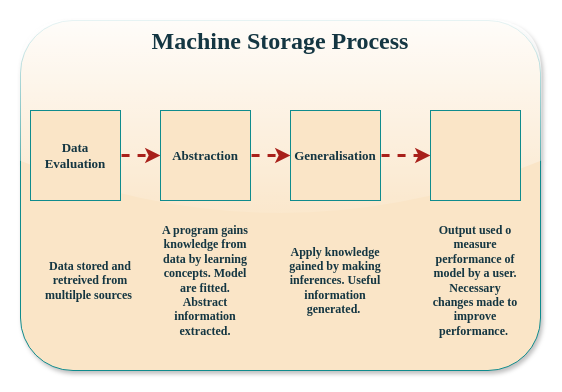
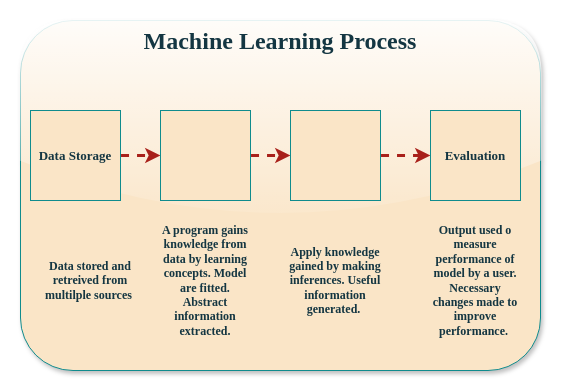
node "Machine Storage Process": label "Machine Storage Process" -> "Machine Learning Process"
node "Data Evaluation": label "Data Evaluation" -> "Data Storage"
node "Abstraction": removed
node "Generalisation": removed
node "Evaluation": added
